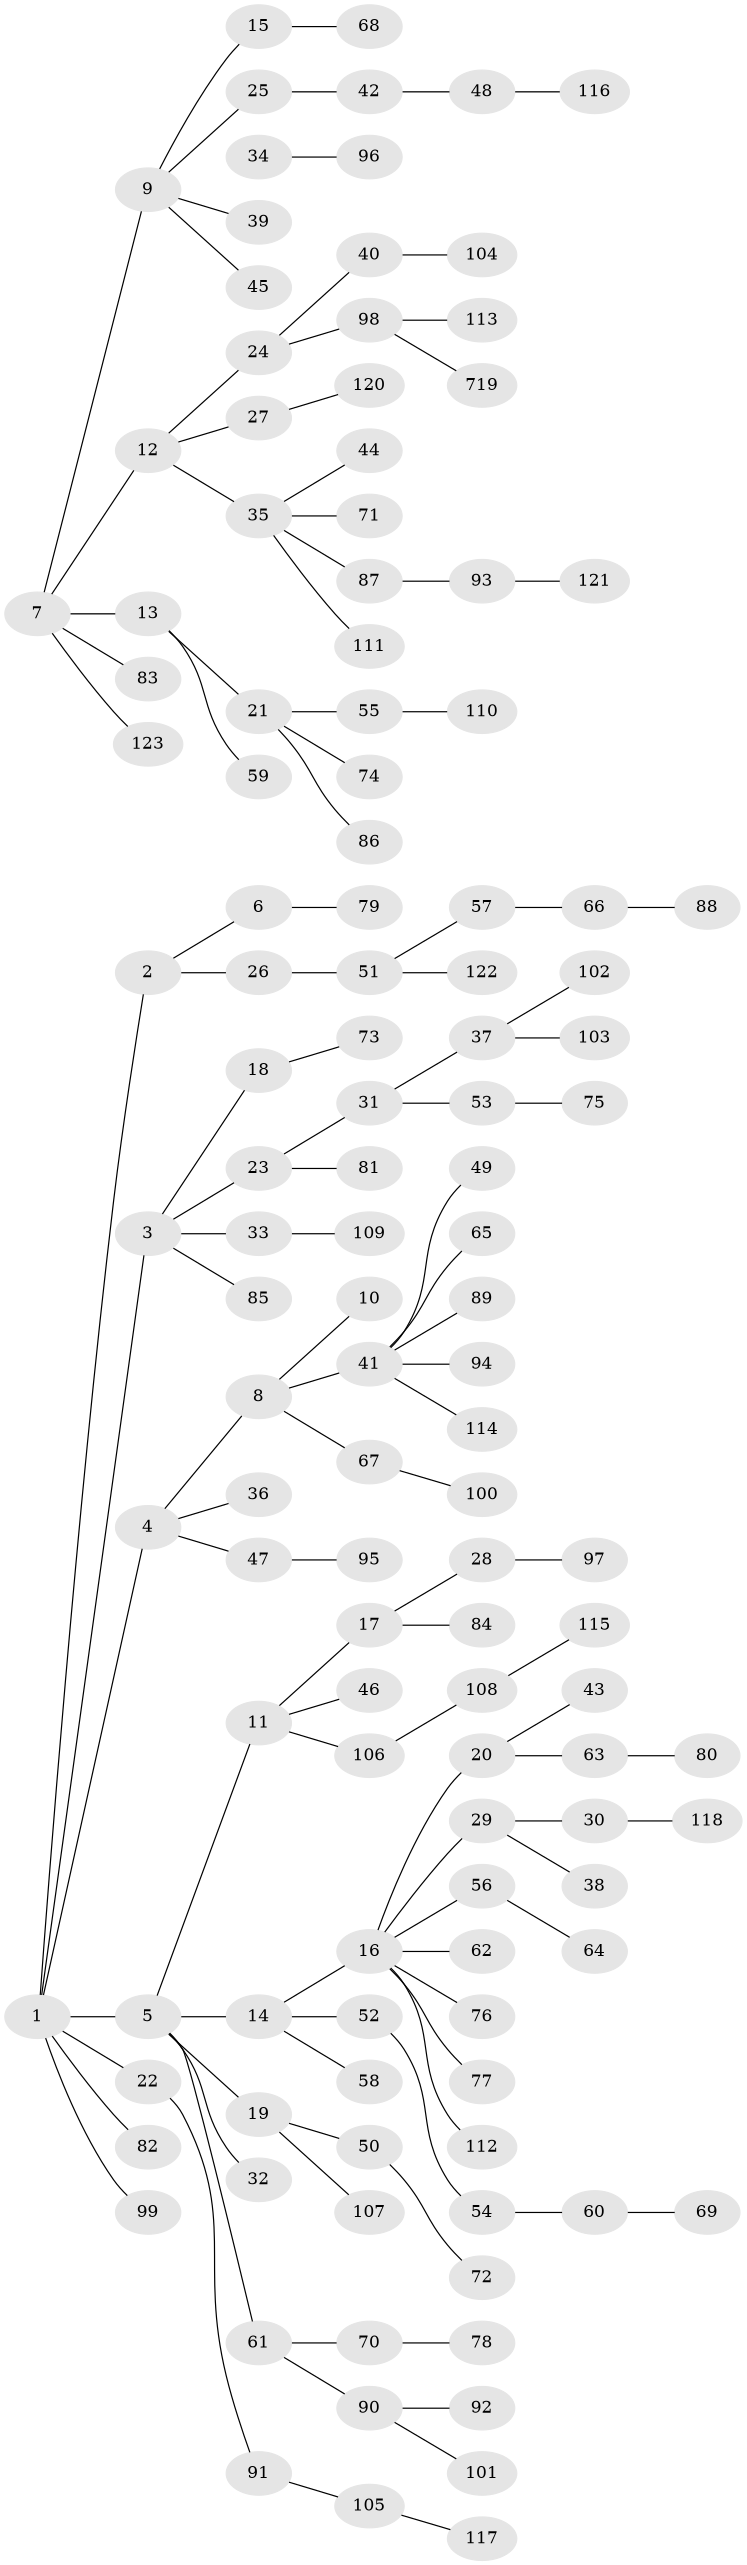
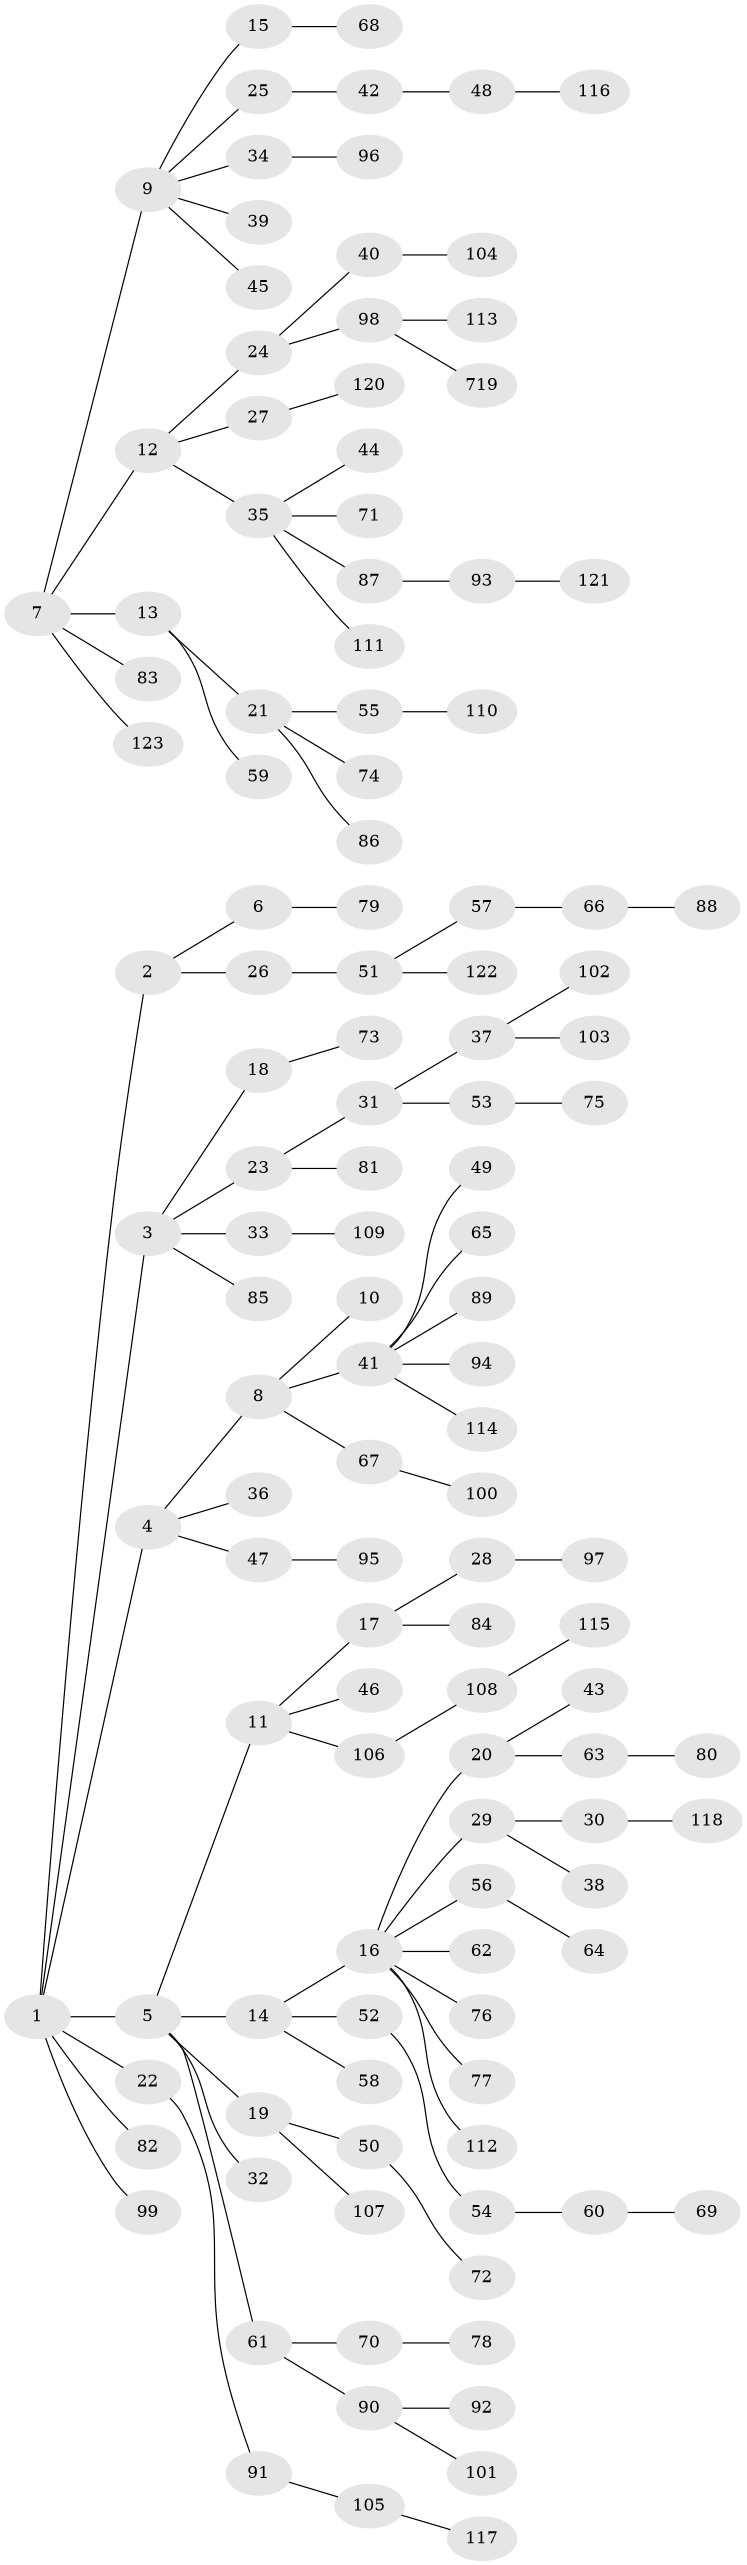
edge "34" -- "9": added
